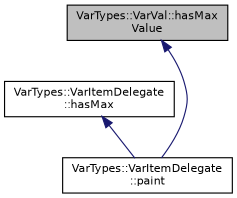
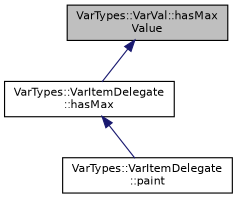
edge "VarTypes::VarItemDelegate ::paint" -> "VarTypes::VarVal::hasMax Value": now "VarTypes::VarItemDelegate ::hasMax" -> "VarTypes::VarVal::hasMax Value"
